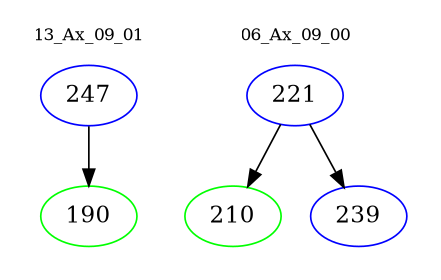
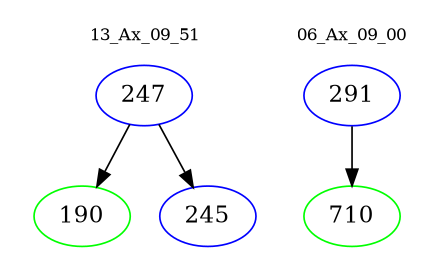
cluster "13_Ax_09_01": label "13_Ax_09_01" -> "13_Ax_09_51"
node "221": label "221" -> "291"
node "245": added
node "210": label "210" -> "710"
node "239": removed
